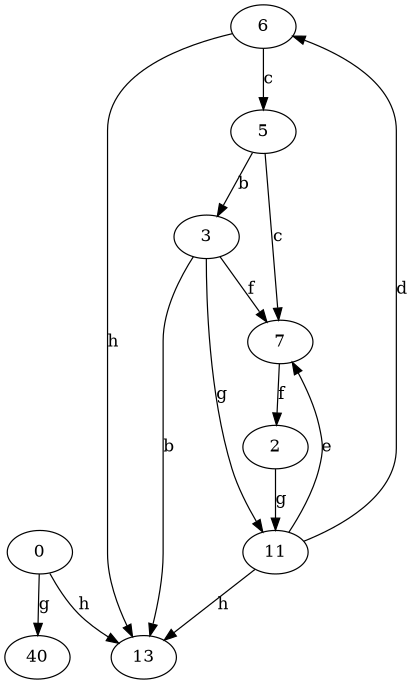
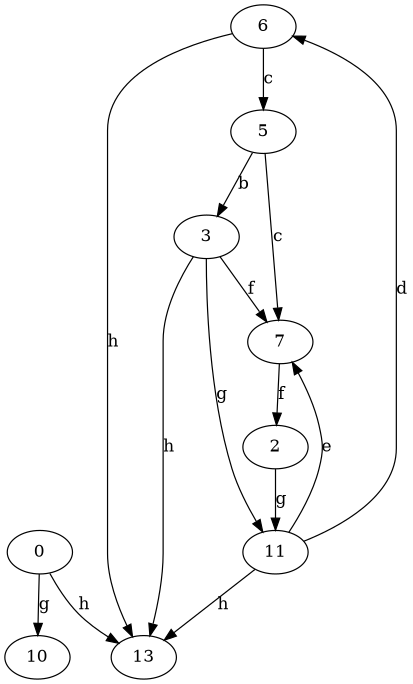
edge "3" -> "13": label "b" -> "h"
node "40": label "40" -> "10"
